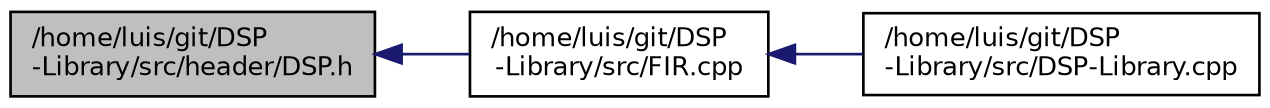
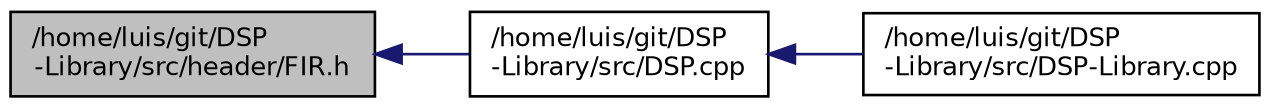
node "/home/luis/git/DSP -Library/src/header/DSP.h": label "/home/luis/git/DSP -Library/src/header/DSP.h" -> "/home/luis/git/DSP -Library/src/header/FIR.h"
node "/home/luis/git/DSP -Library/src/FIR.cpp": label "/home/luis/git/DSP -Library/src/FIR.cpp" -> "/home/luis/git/DSP -Library/src/DSP.cpp"
